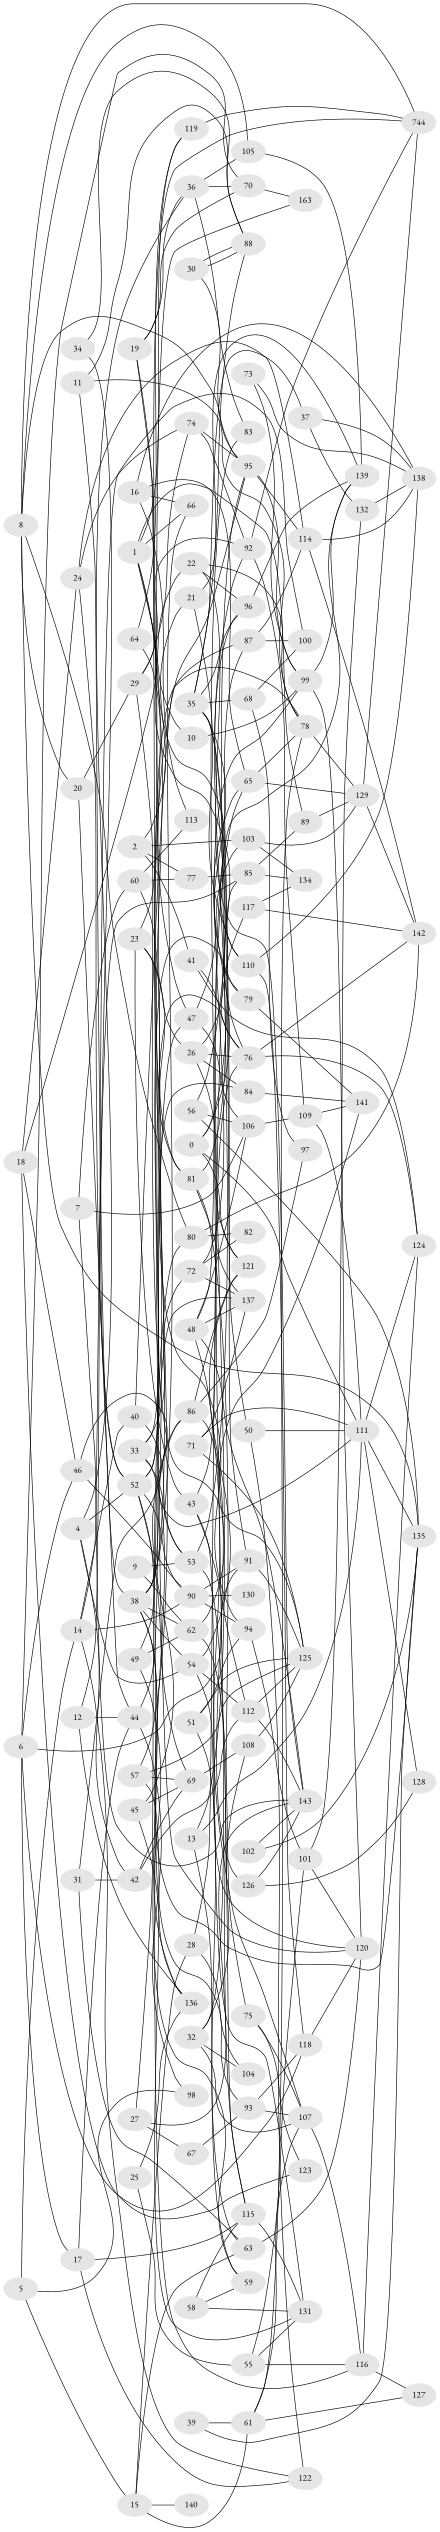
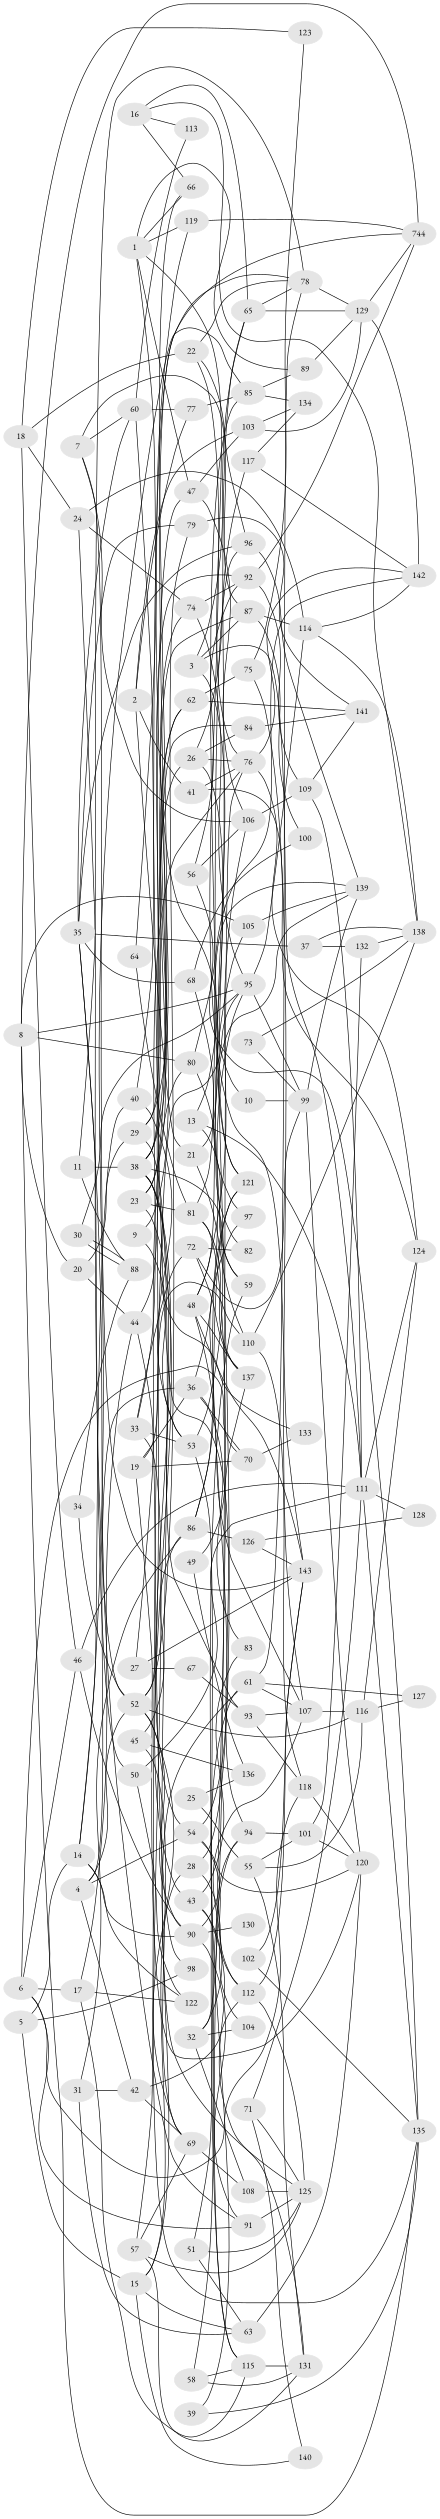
node "163": label "163" -> "133"
edge "7" -- "87": added
edge "88" -- "35": now "60" -- "35"
node "0": label "0" -> "3"
edge "137" -- "71": now "140" -- "71"
edge "62" -- "49": removed
node "12": removed
